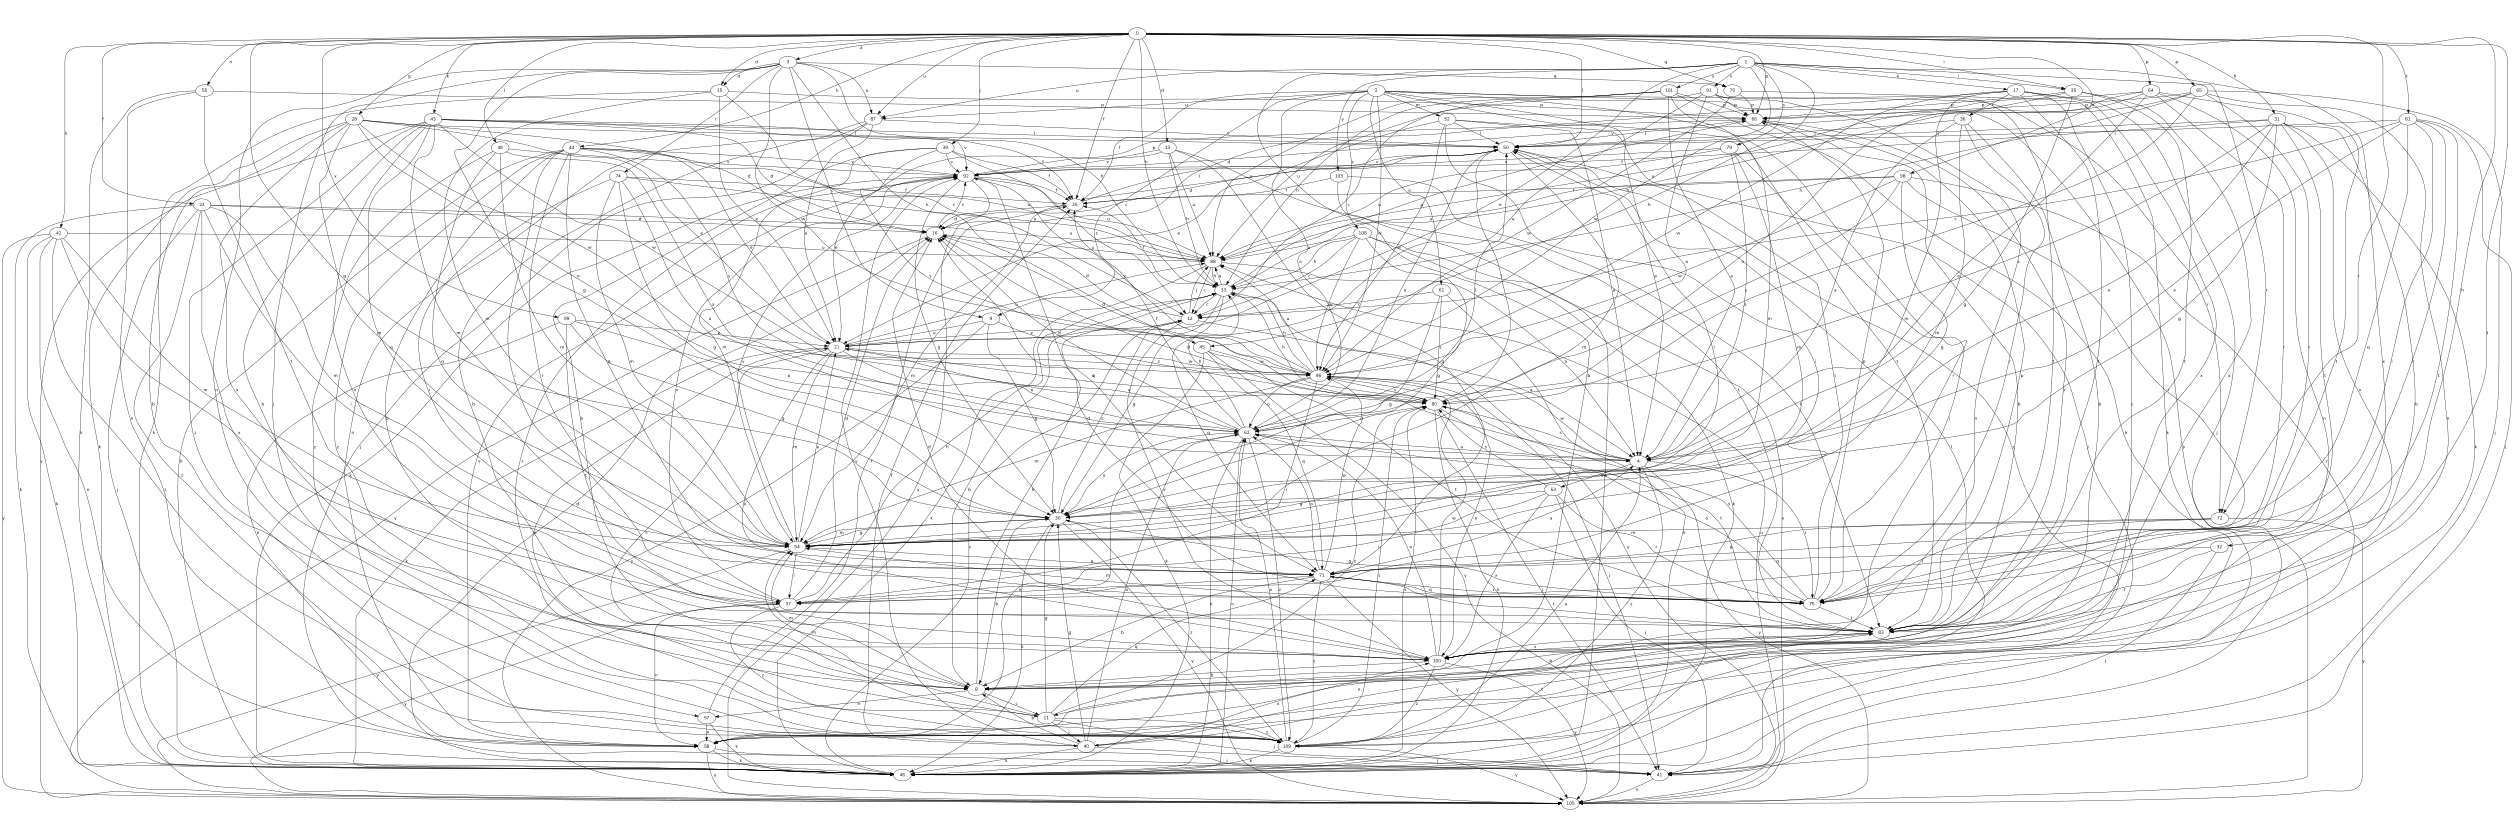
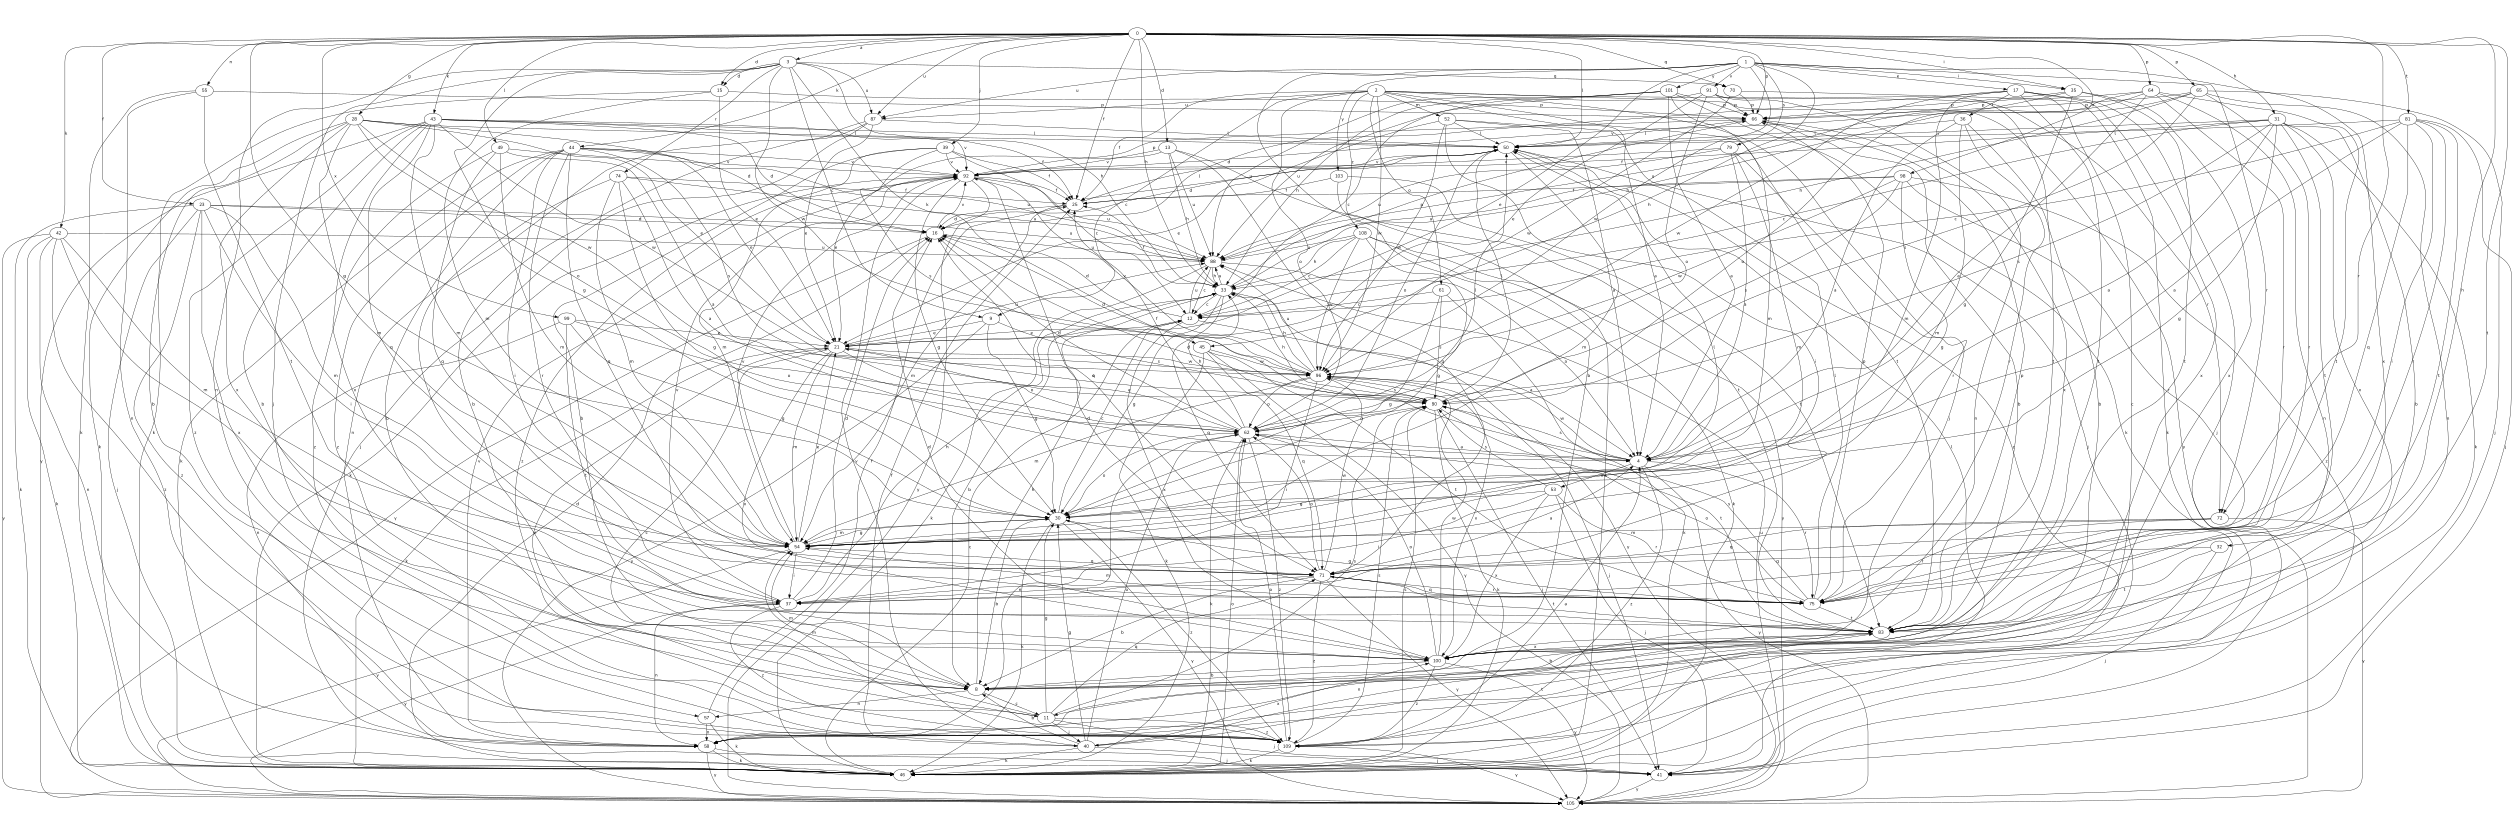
edge "15" -> "12": now "31" -> "12"
edge "12" -> "88": label "j" -> "u"
